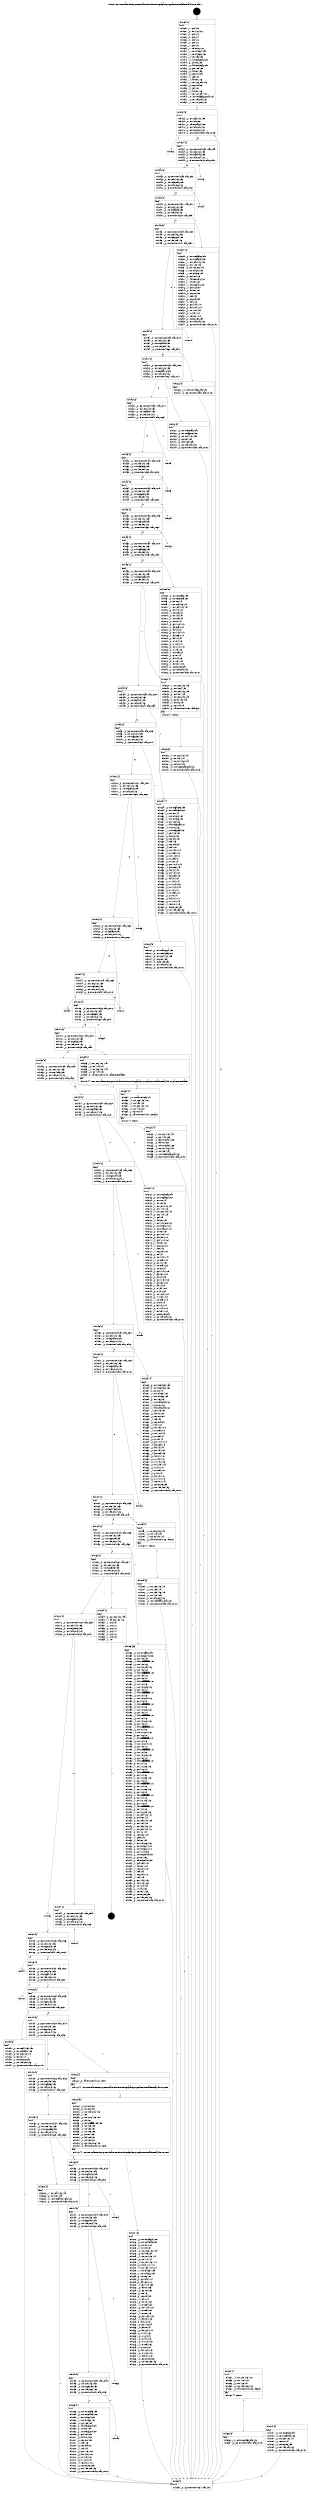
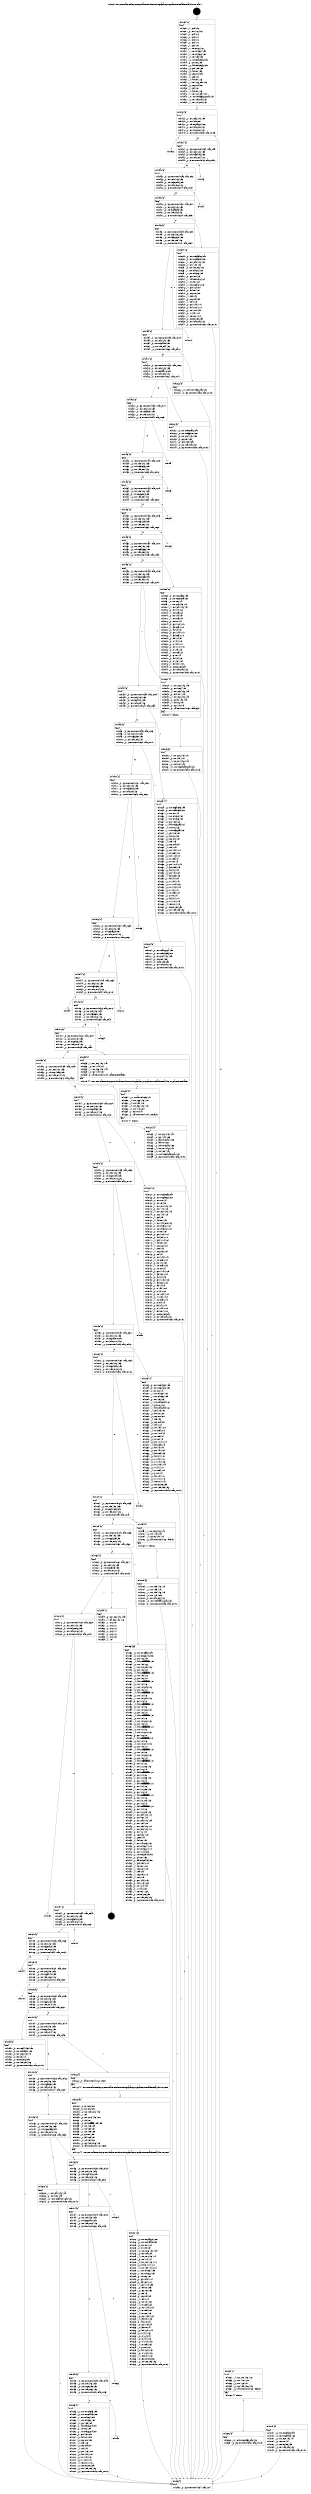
edge "0x401b44 [28]" -> "0x40272c": now "0x401b44 [28]" -> "0x401b60 [28]"
edge "0x40243c" -> "0x401cb0 [28]": now "0x401c94 [28]" -> "0x401cb0 [28]"
